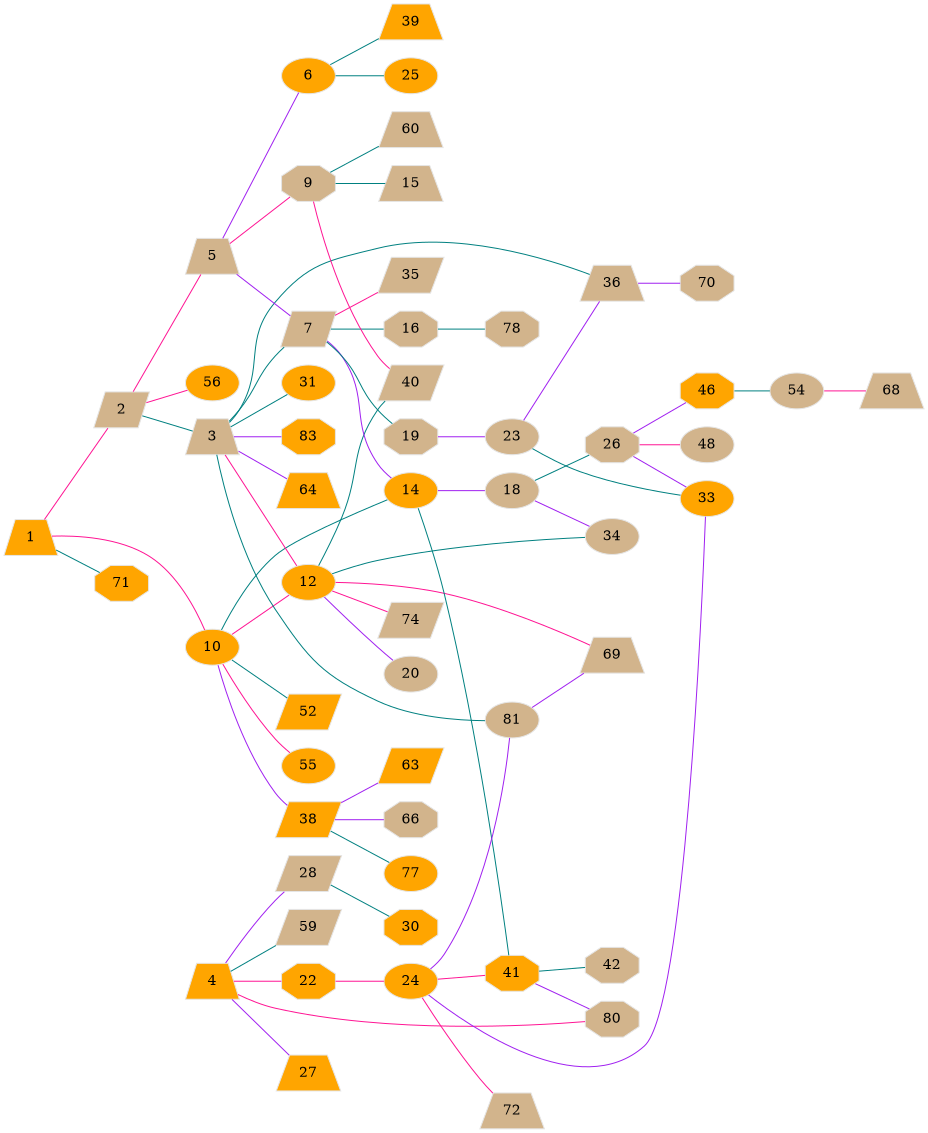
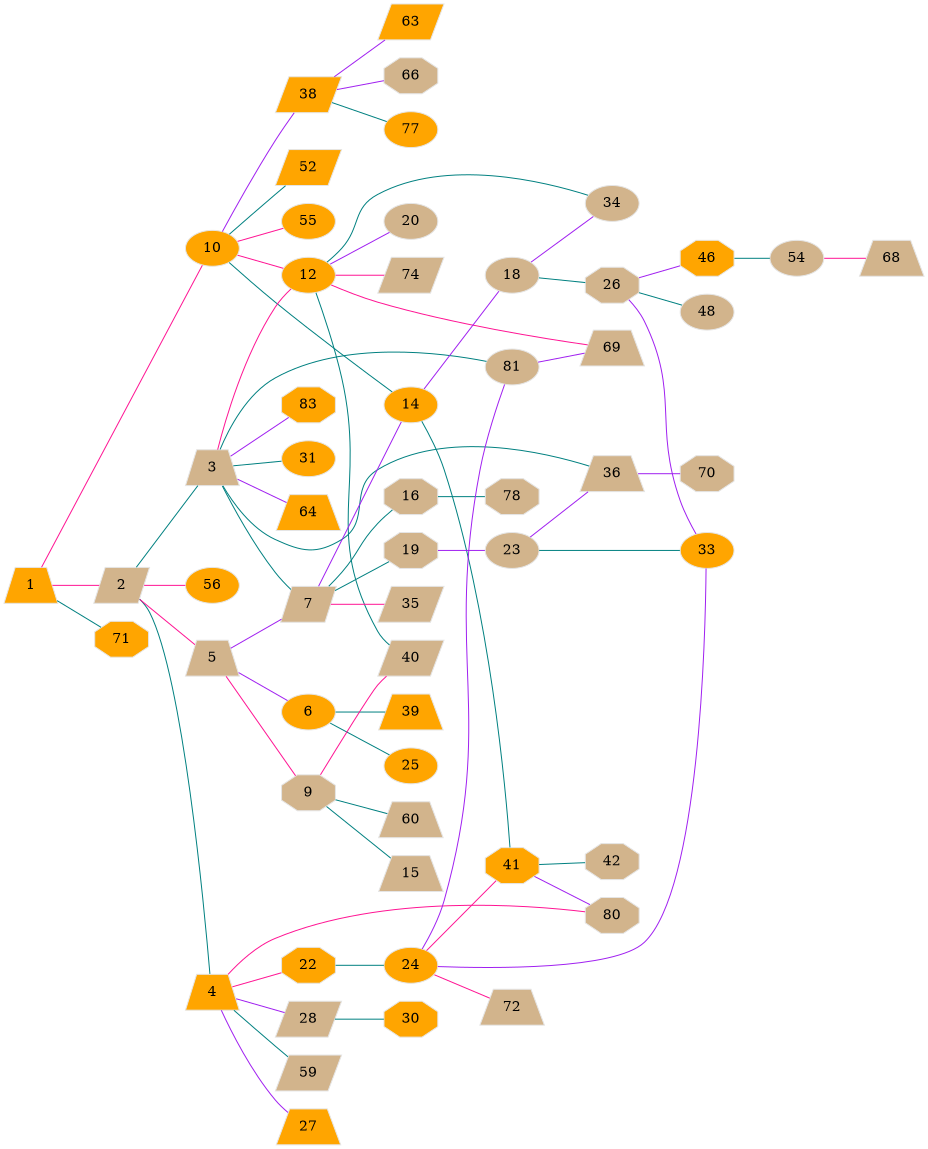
edge "26" -- "48": color deeppink -> teal
edge "2" -- "4": added
edge "22" -- "24": color deeppink -> teal
